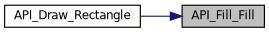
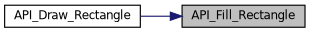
node "API_Fill_Fill": label "API_Fill_Fill" -> "API_Fill_Rectangle"
